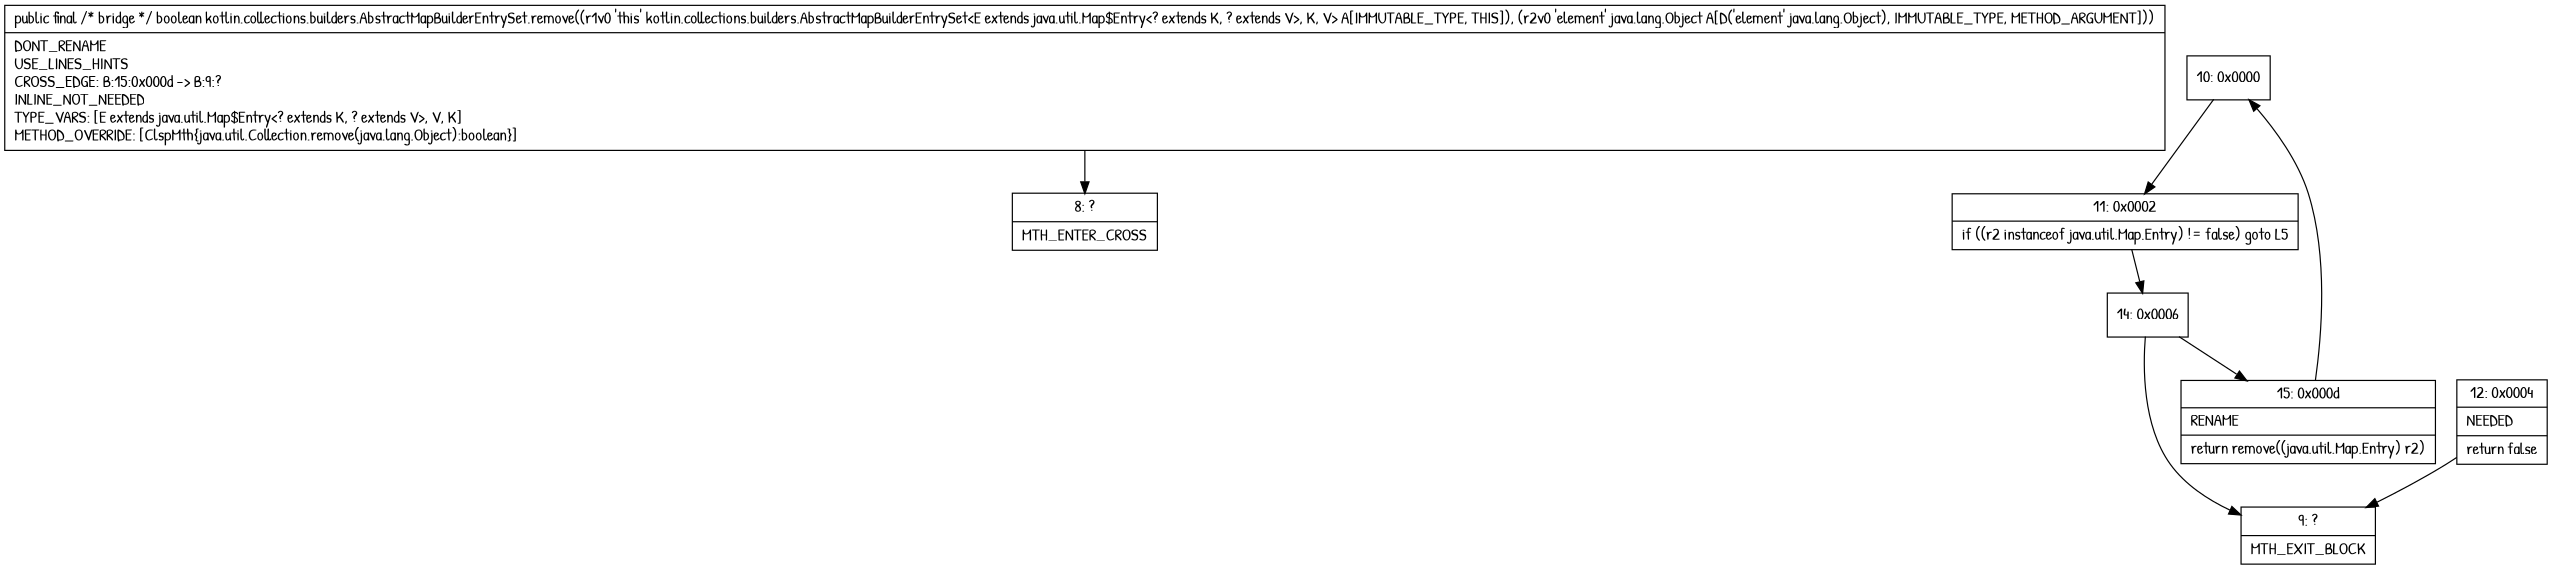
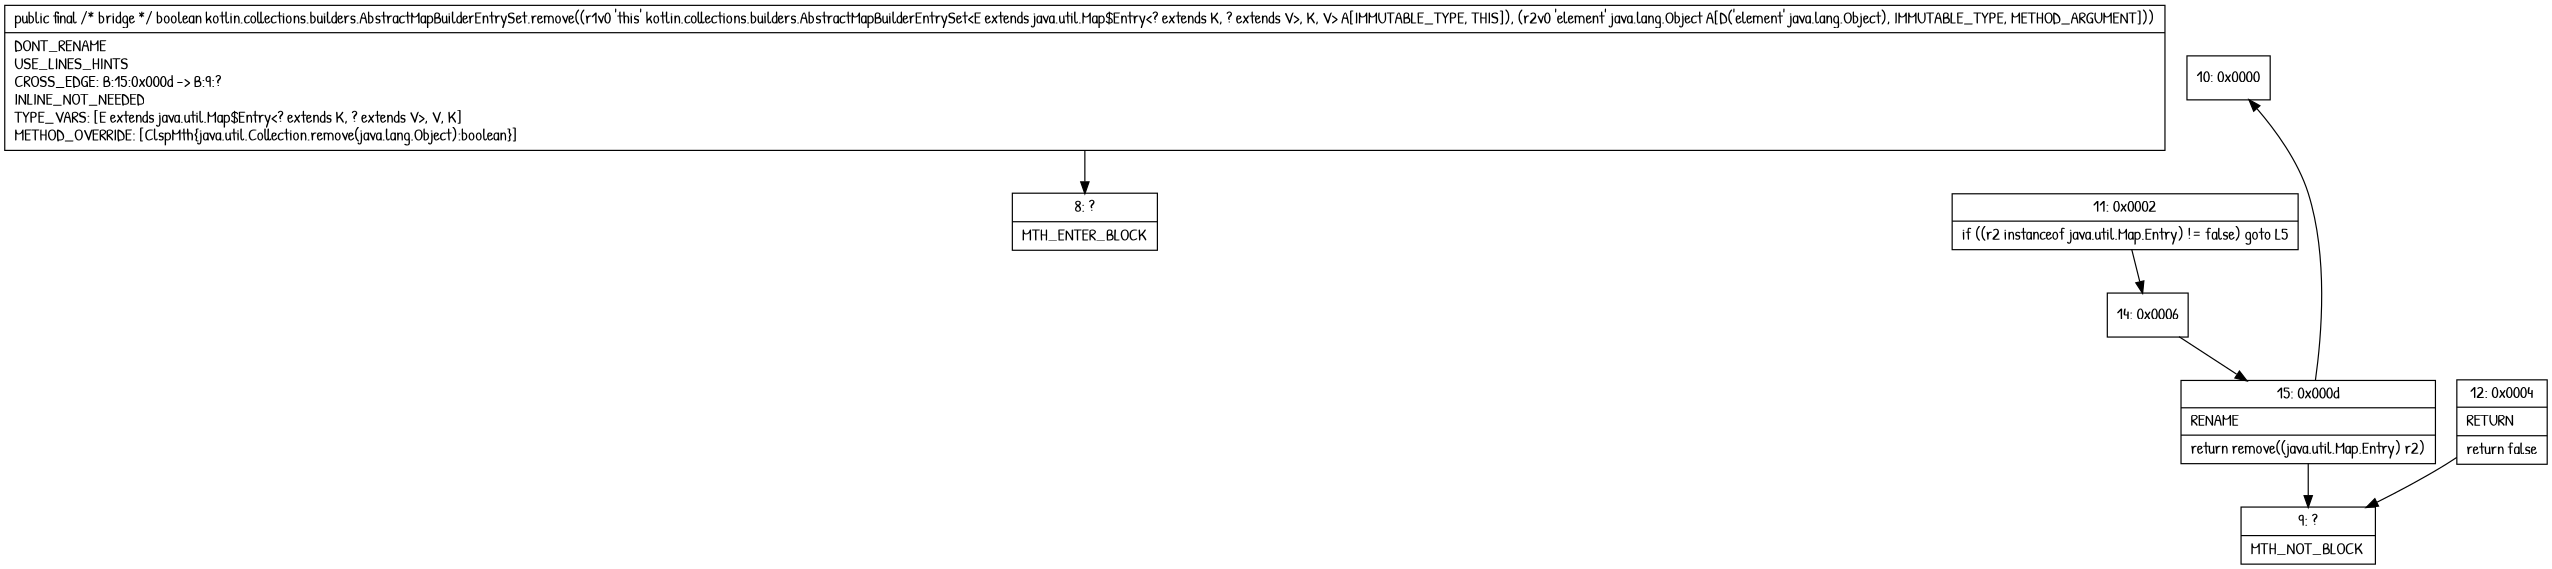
edge "10: 0x0000" -> "11: 0x0002": removed
node "8: ?": text "MTH_ENTER_CROSS" -> "MTH_ENTER_BLOCK"
node "12: 0x0004": text "NEEDED" -> "RETURN"
edge "14: 0x0006" -> "9: ?": now "15: 0x000d" -> "9: ?"
node "9: ?": text "MTH_EXIT_BLOCK" -> "MTH_NOT_BLOCK"
